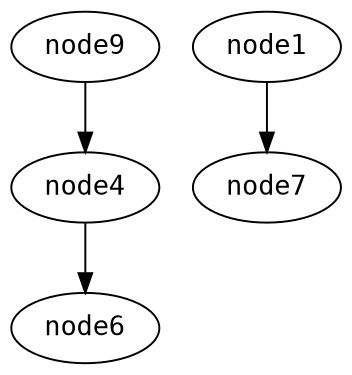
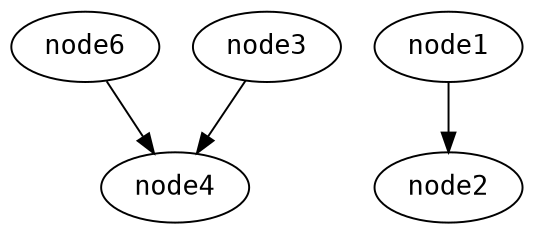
node "node9": label "node9" -> "node3"
node "node7": label "node7" -> "node2"
edge "node4" -> "node6": reversed
